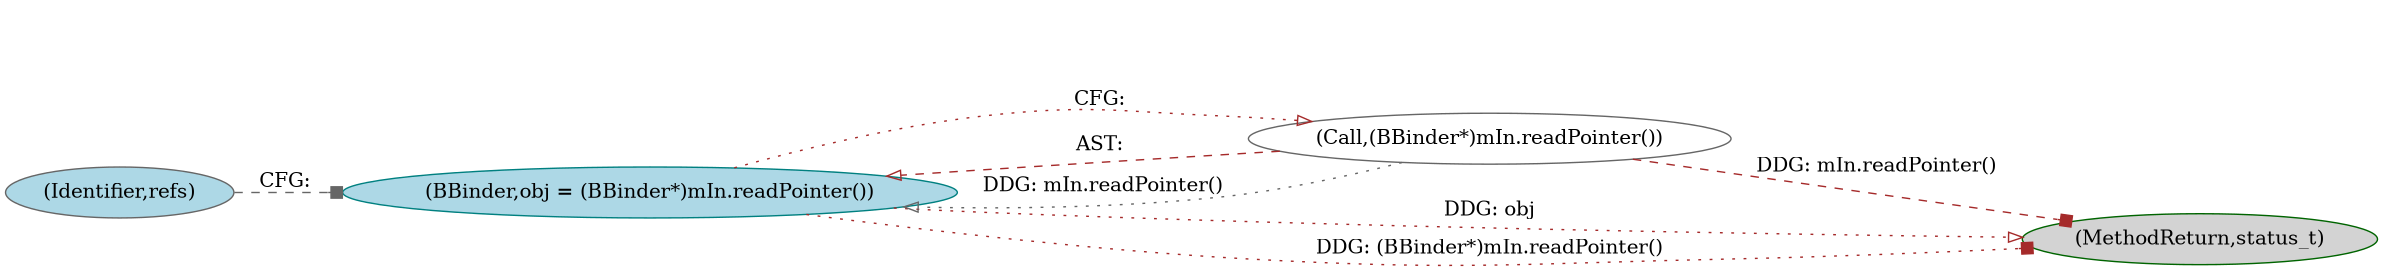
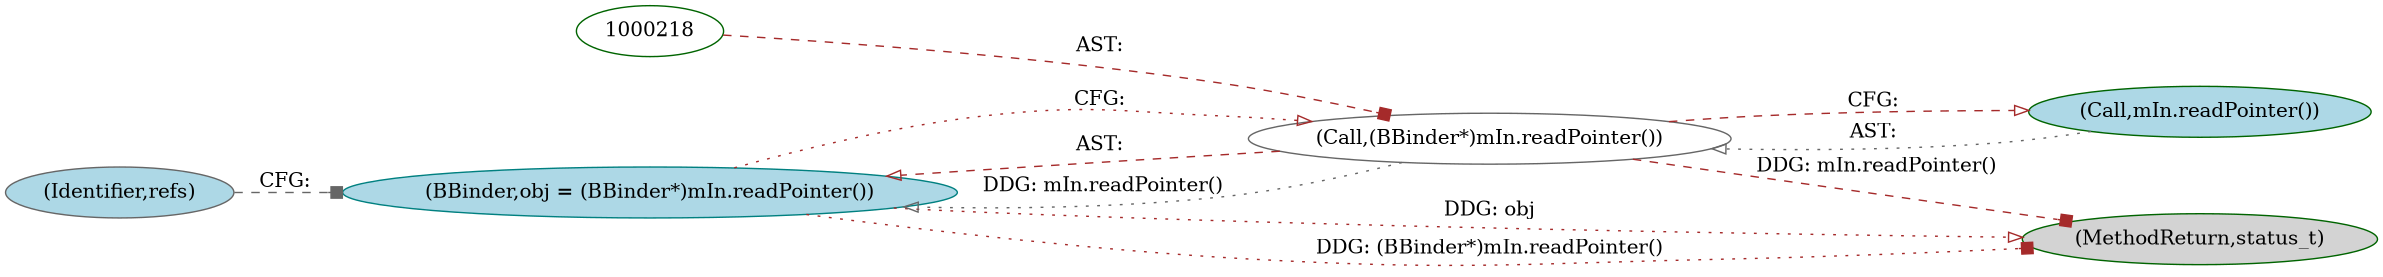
node "1000218": added
node "(Call,mIn.readPointer())": added
